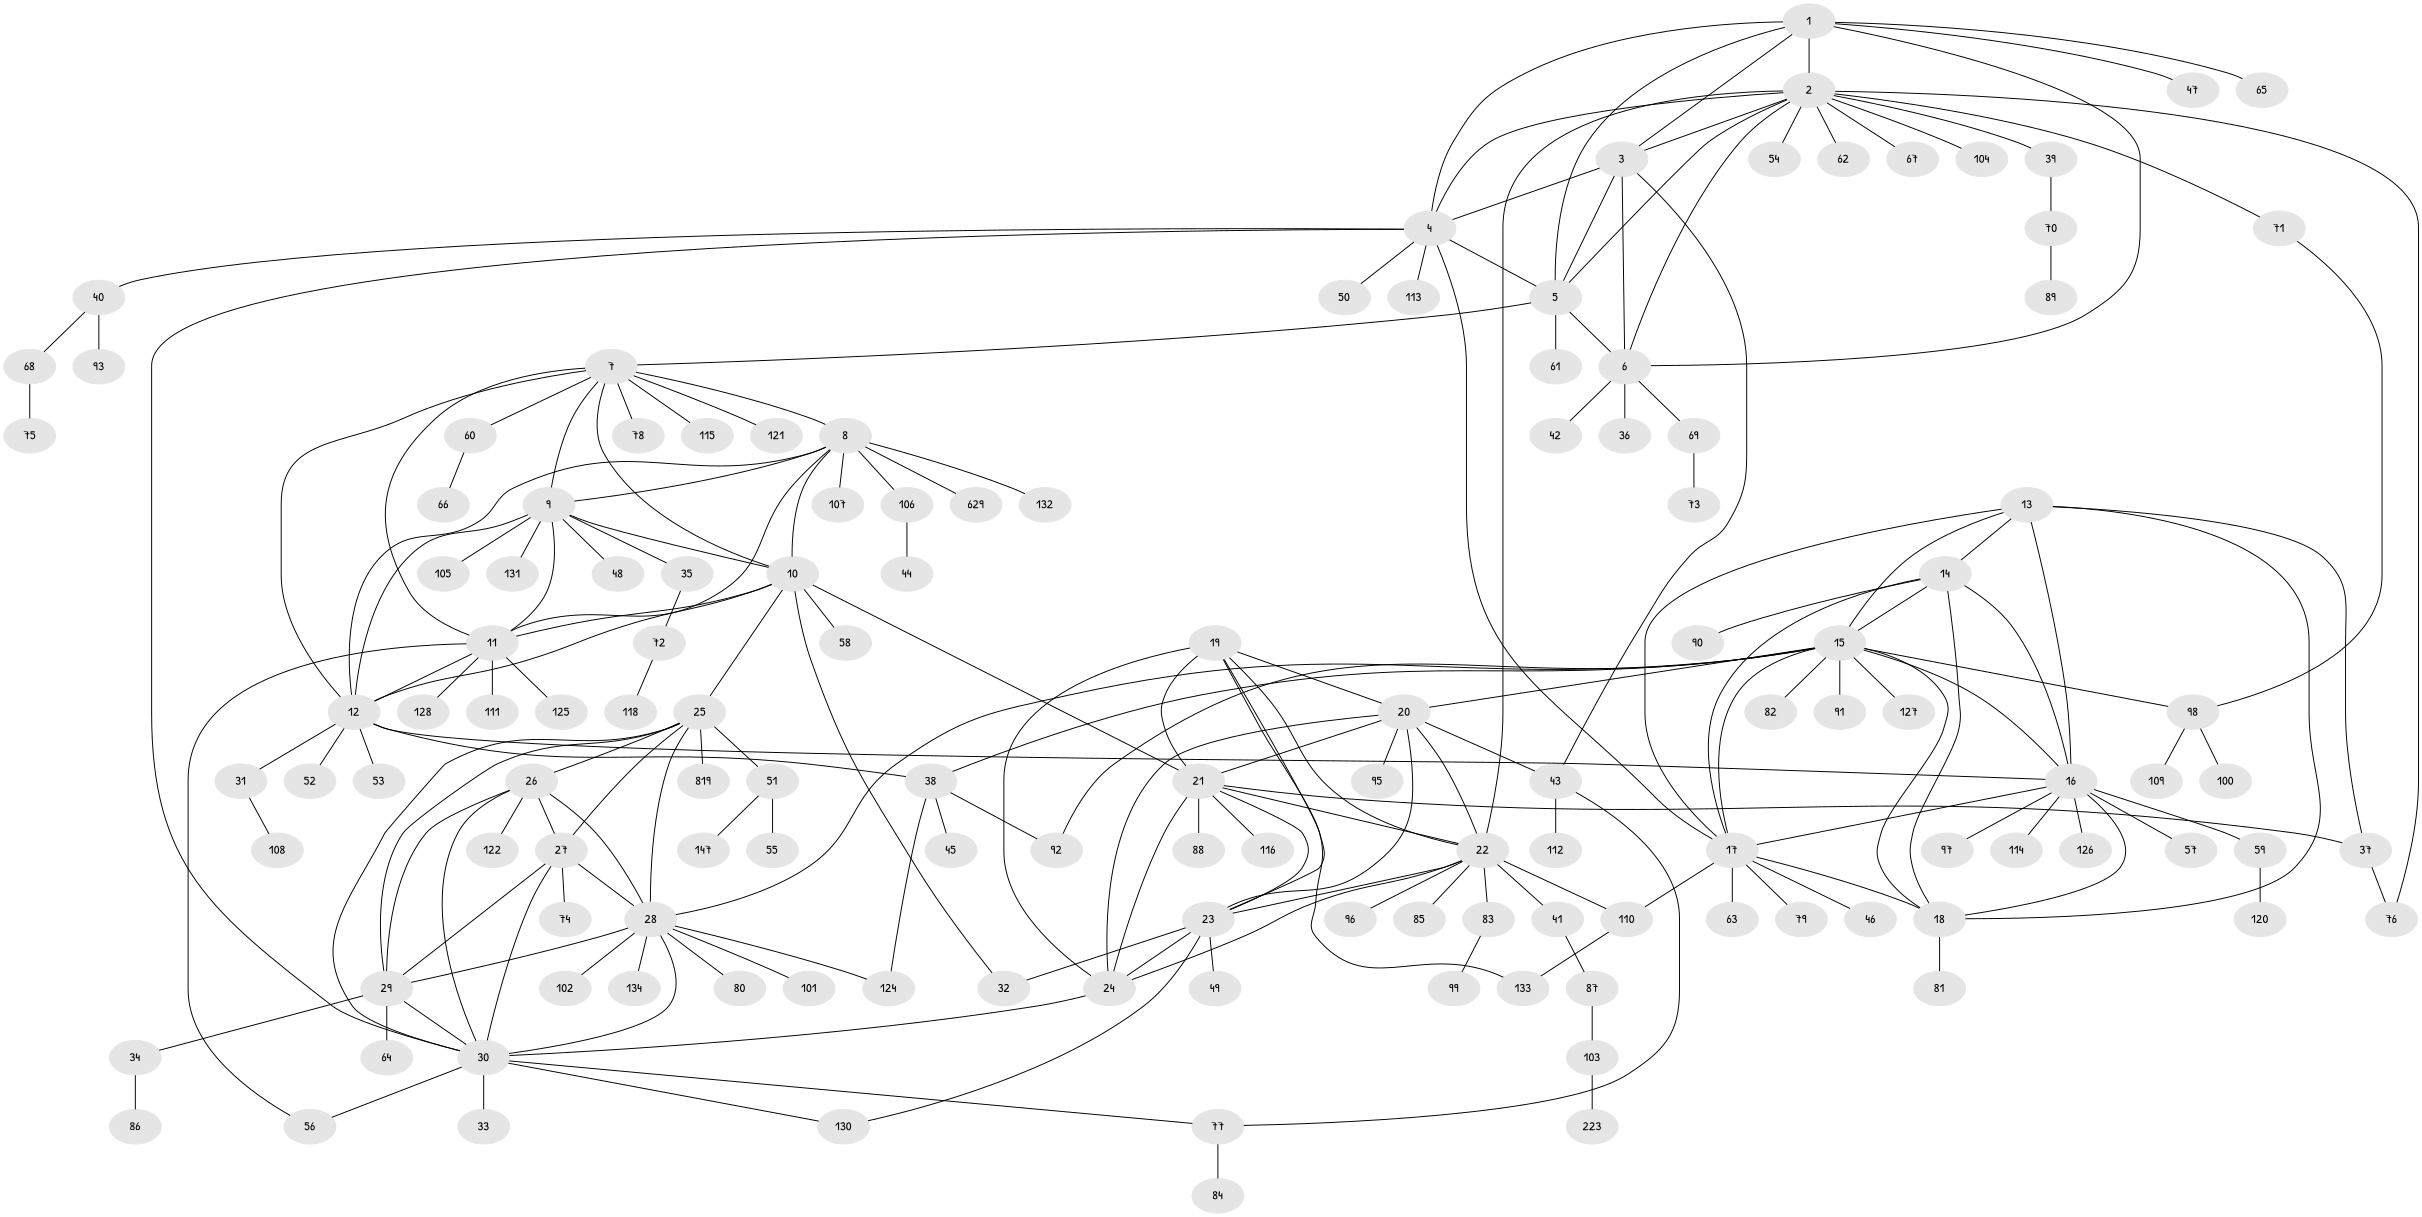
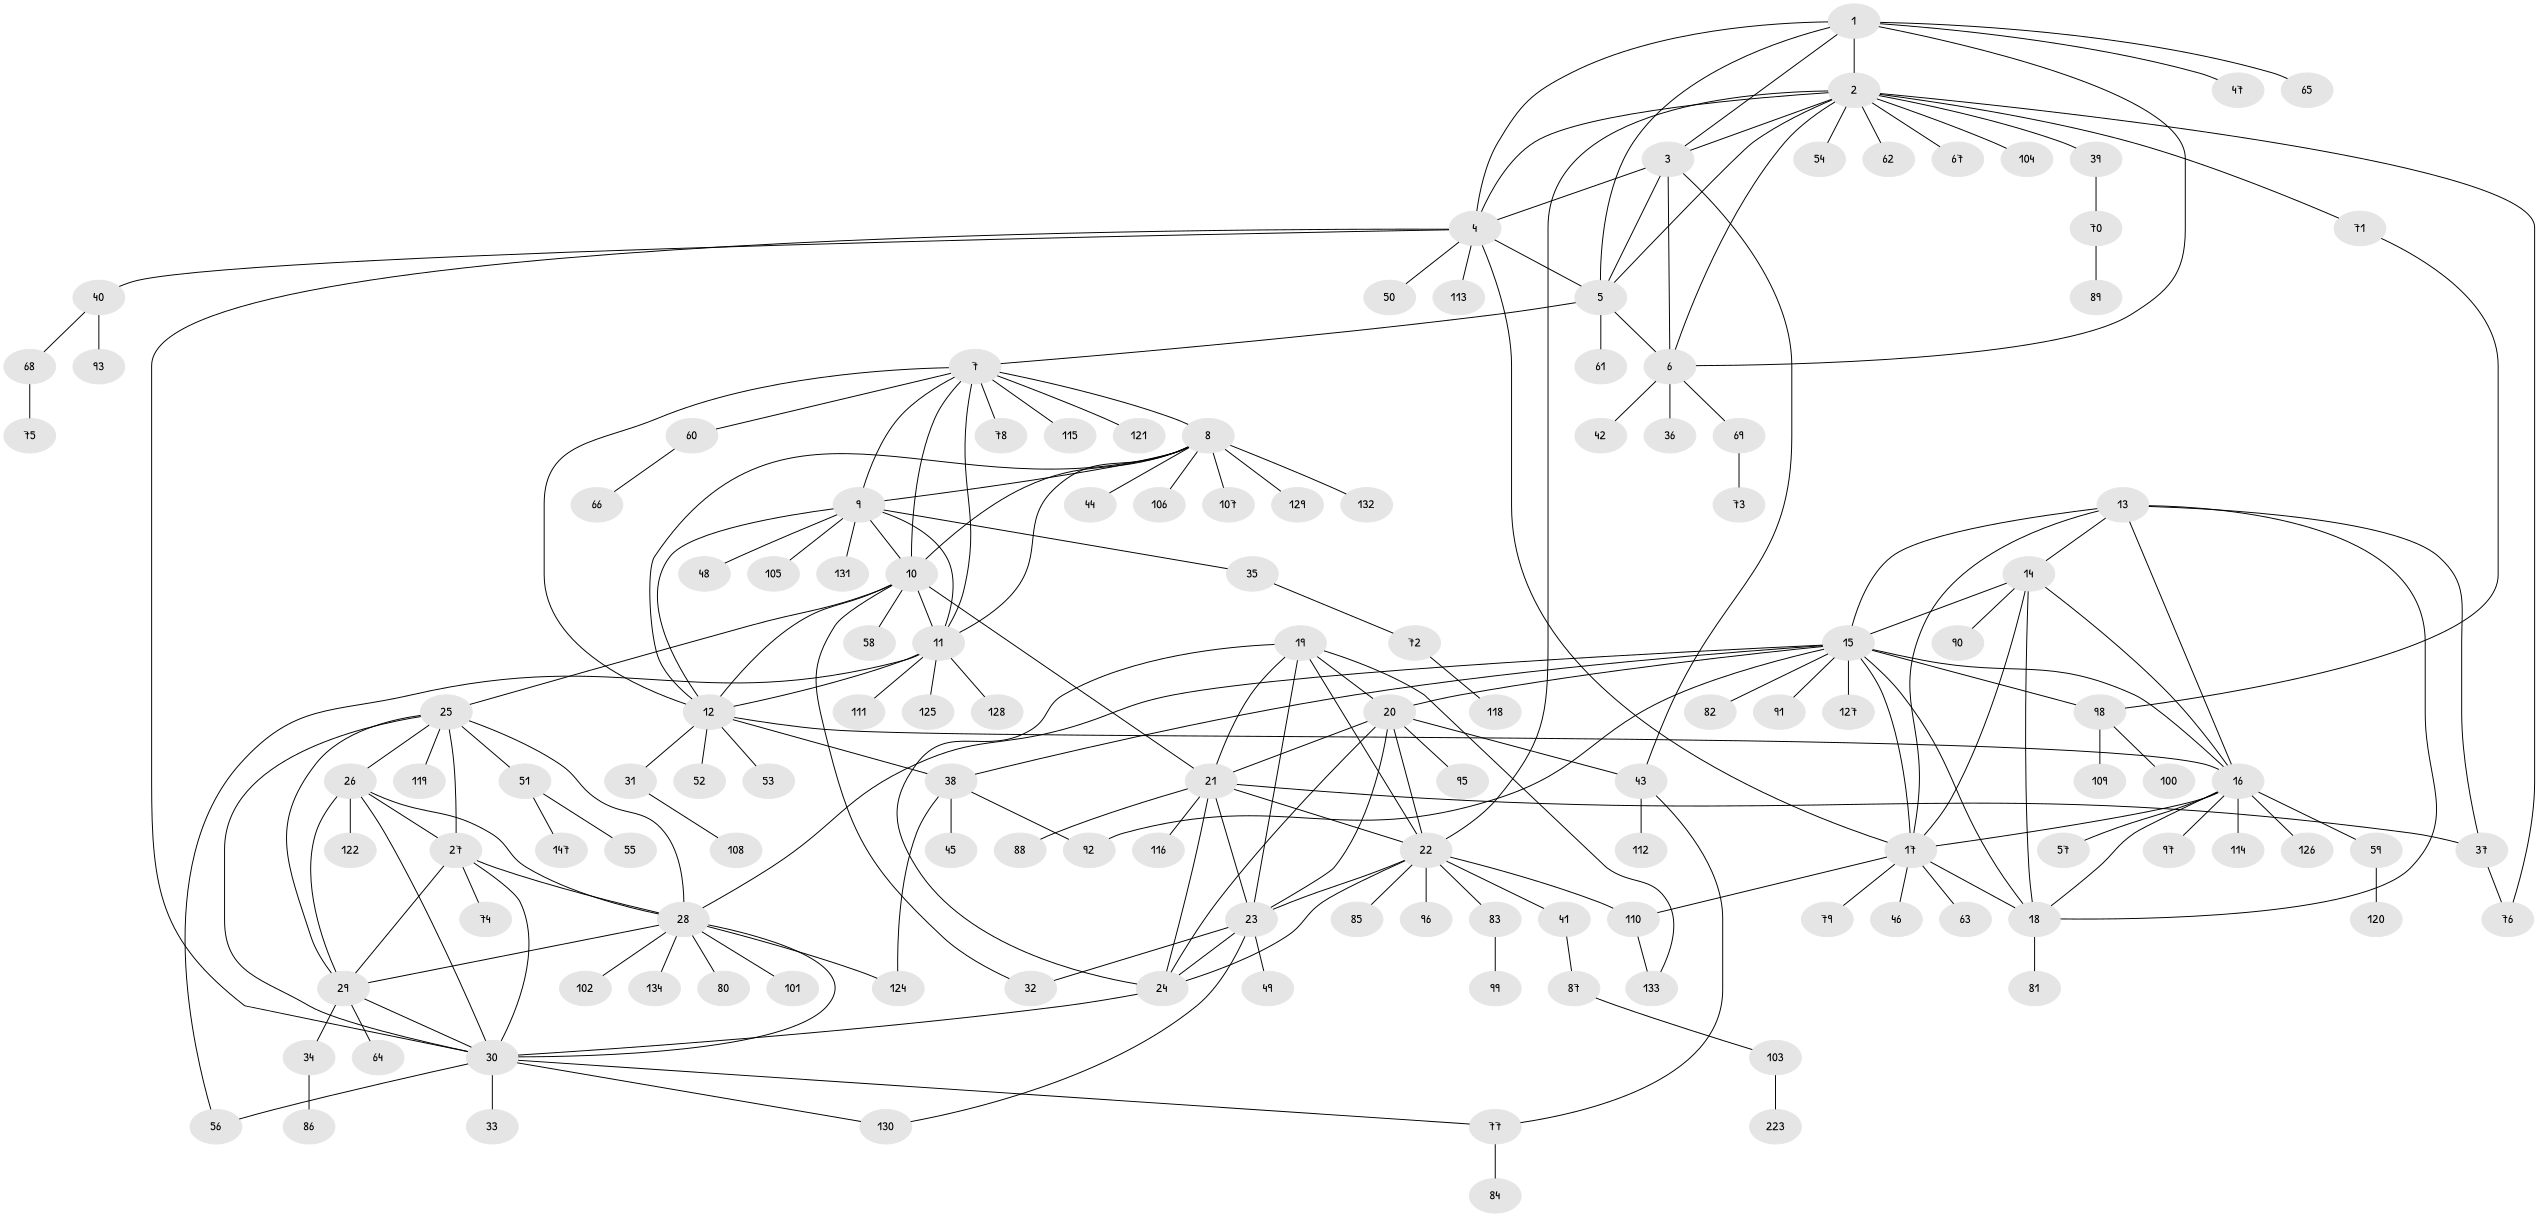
node "629": label "629" -> "129"
edge "106" -- "44": now "8" -- "44"
node "819": label "819" -> "119"
